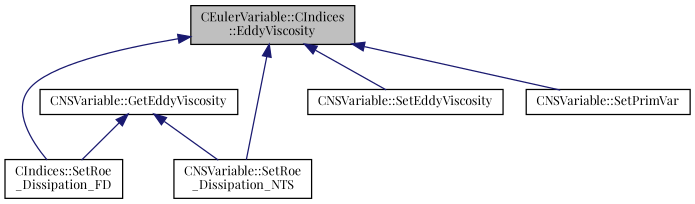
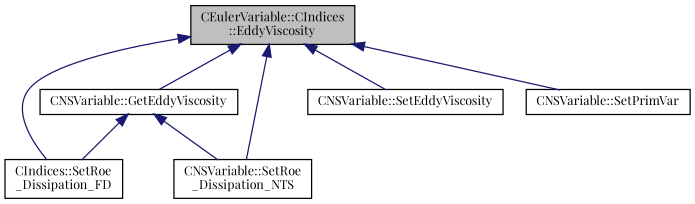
edge "CNSVariable::GetEddyViscosity" -> "CEulerVariable::CIndices ::EddyViscosity": added
